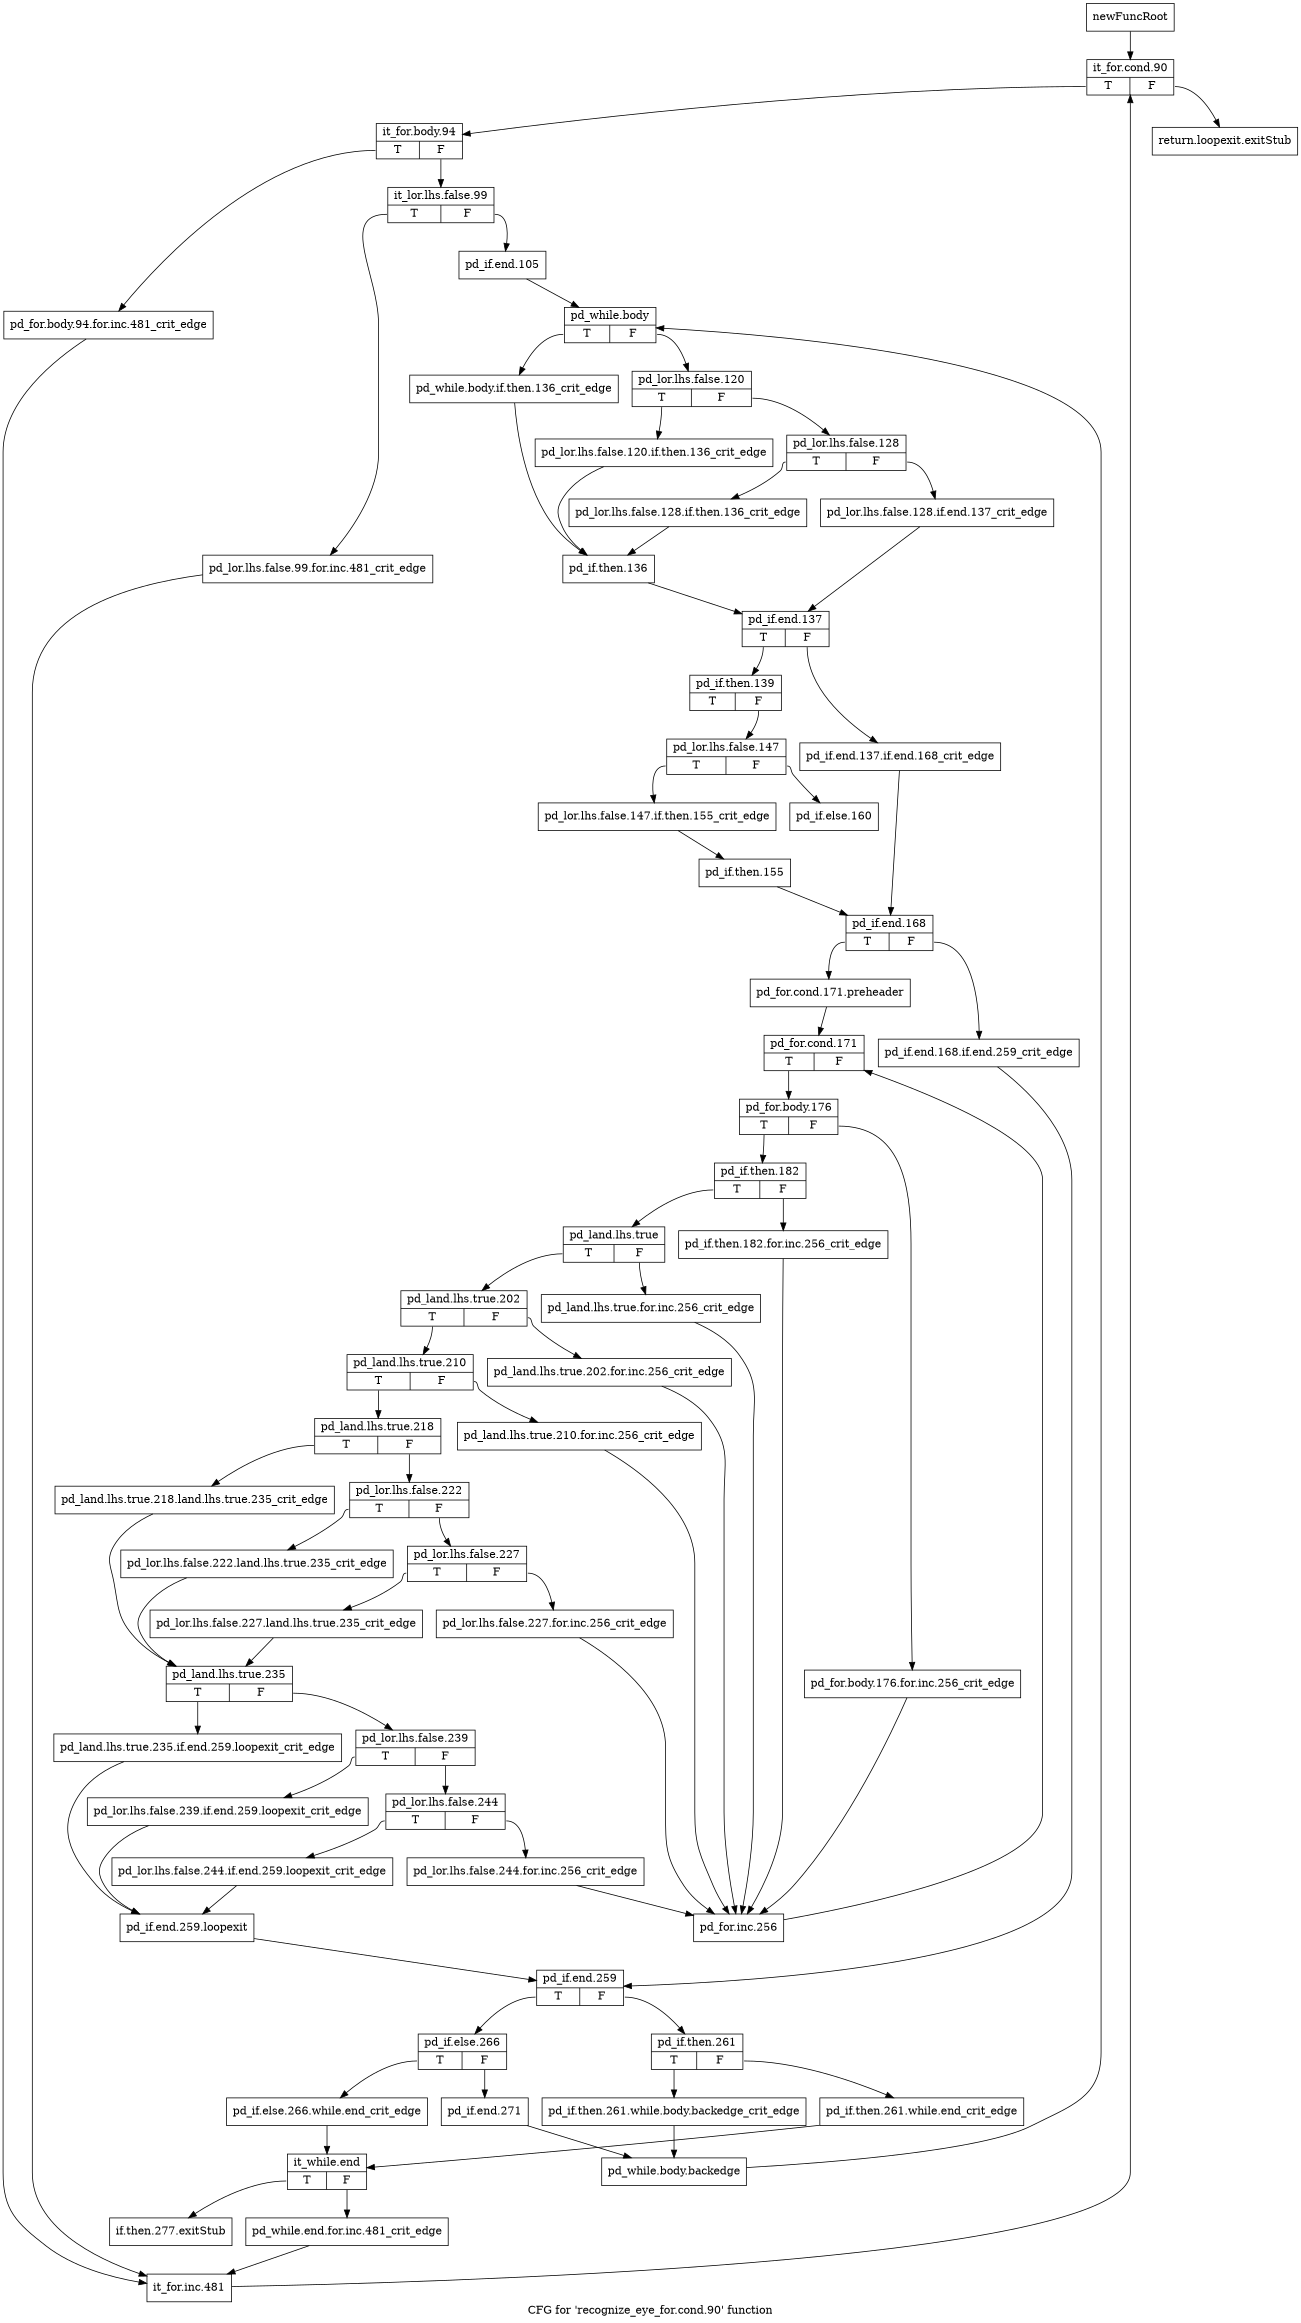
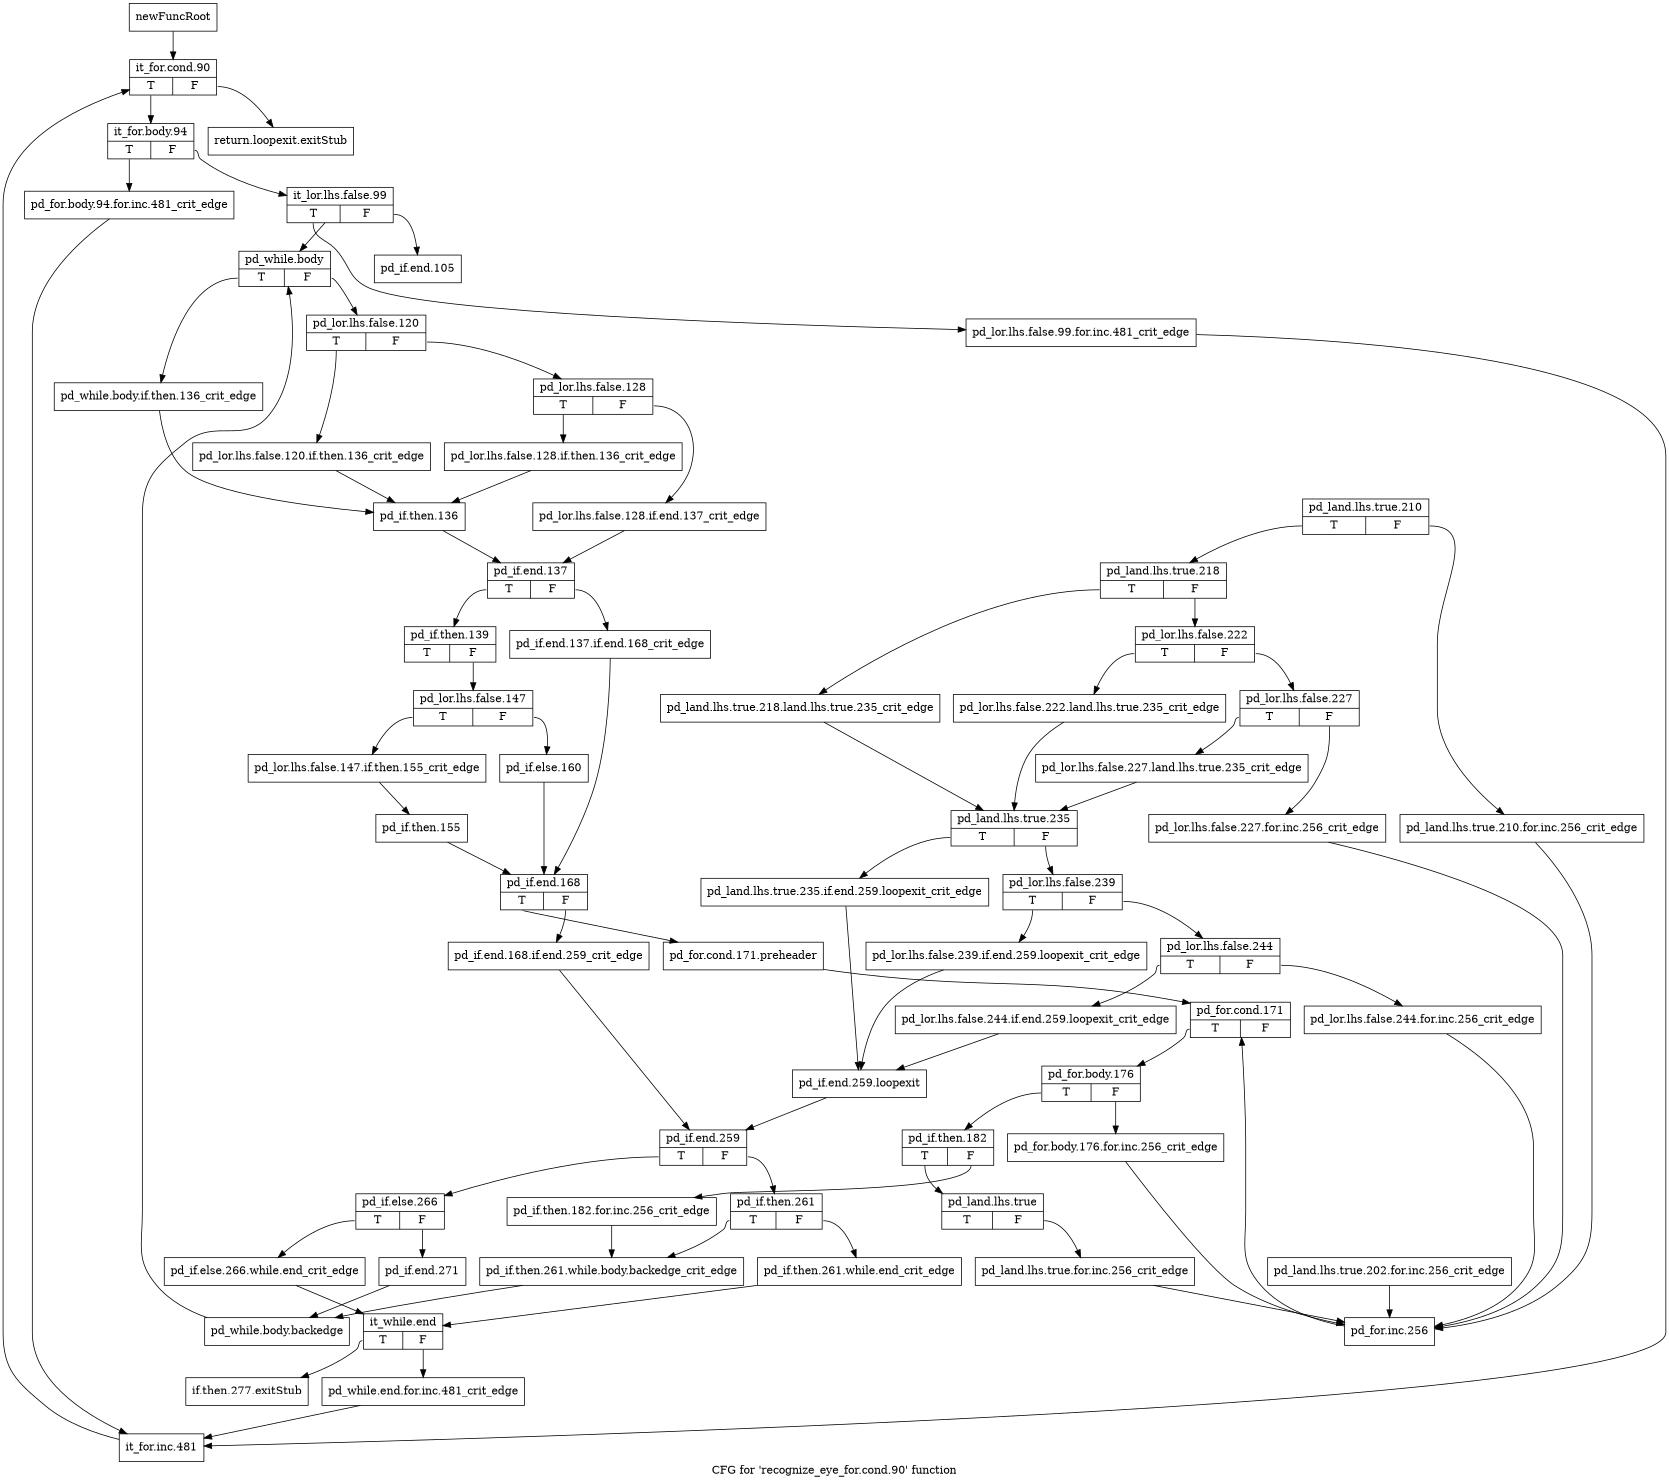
edge "pd_if.end.105" -> "pd_while.body": now "it_lor.lhs.false.99" -> "pd_while.body"
edge "pd_if.else.160" -> "pd_if.end.168": added
node "pd_land.lhs.true.202": removed
edge "pd_if.then.182.for.inc.256_crit_edge" -> "pd_for.inc.256": now "pd_if.then.182.for.inc.256_crit_edge" -> "pd_if.then.261.while.body.backedge_crit_edge"
